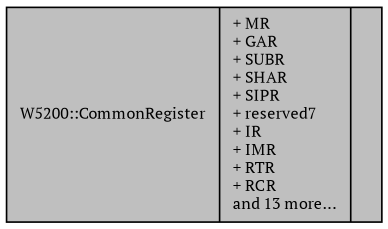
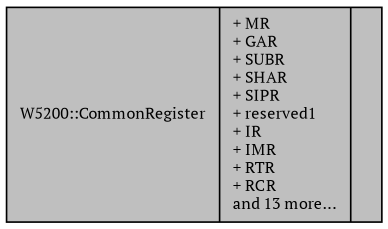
node "W5200::CommonRegister": text "+ reserved7" -> "+ reserved1"
